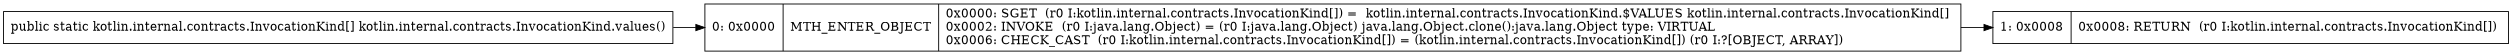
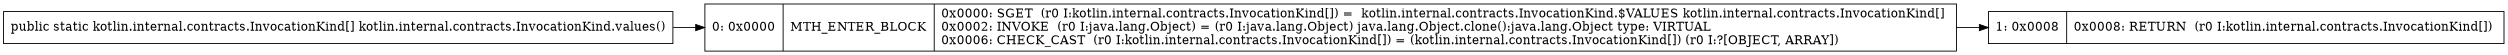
node "0: 0x0000": text "MTH_ENTER_OBJECT" -> "MTH_ENTER_BLOCK"
